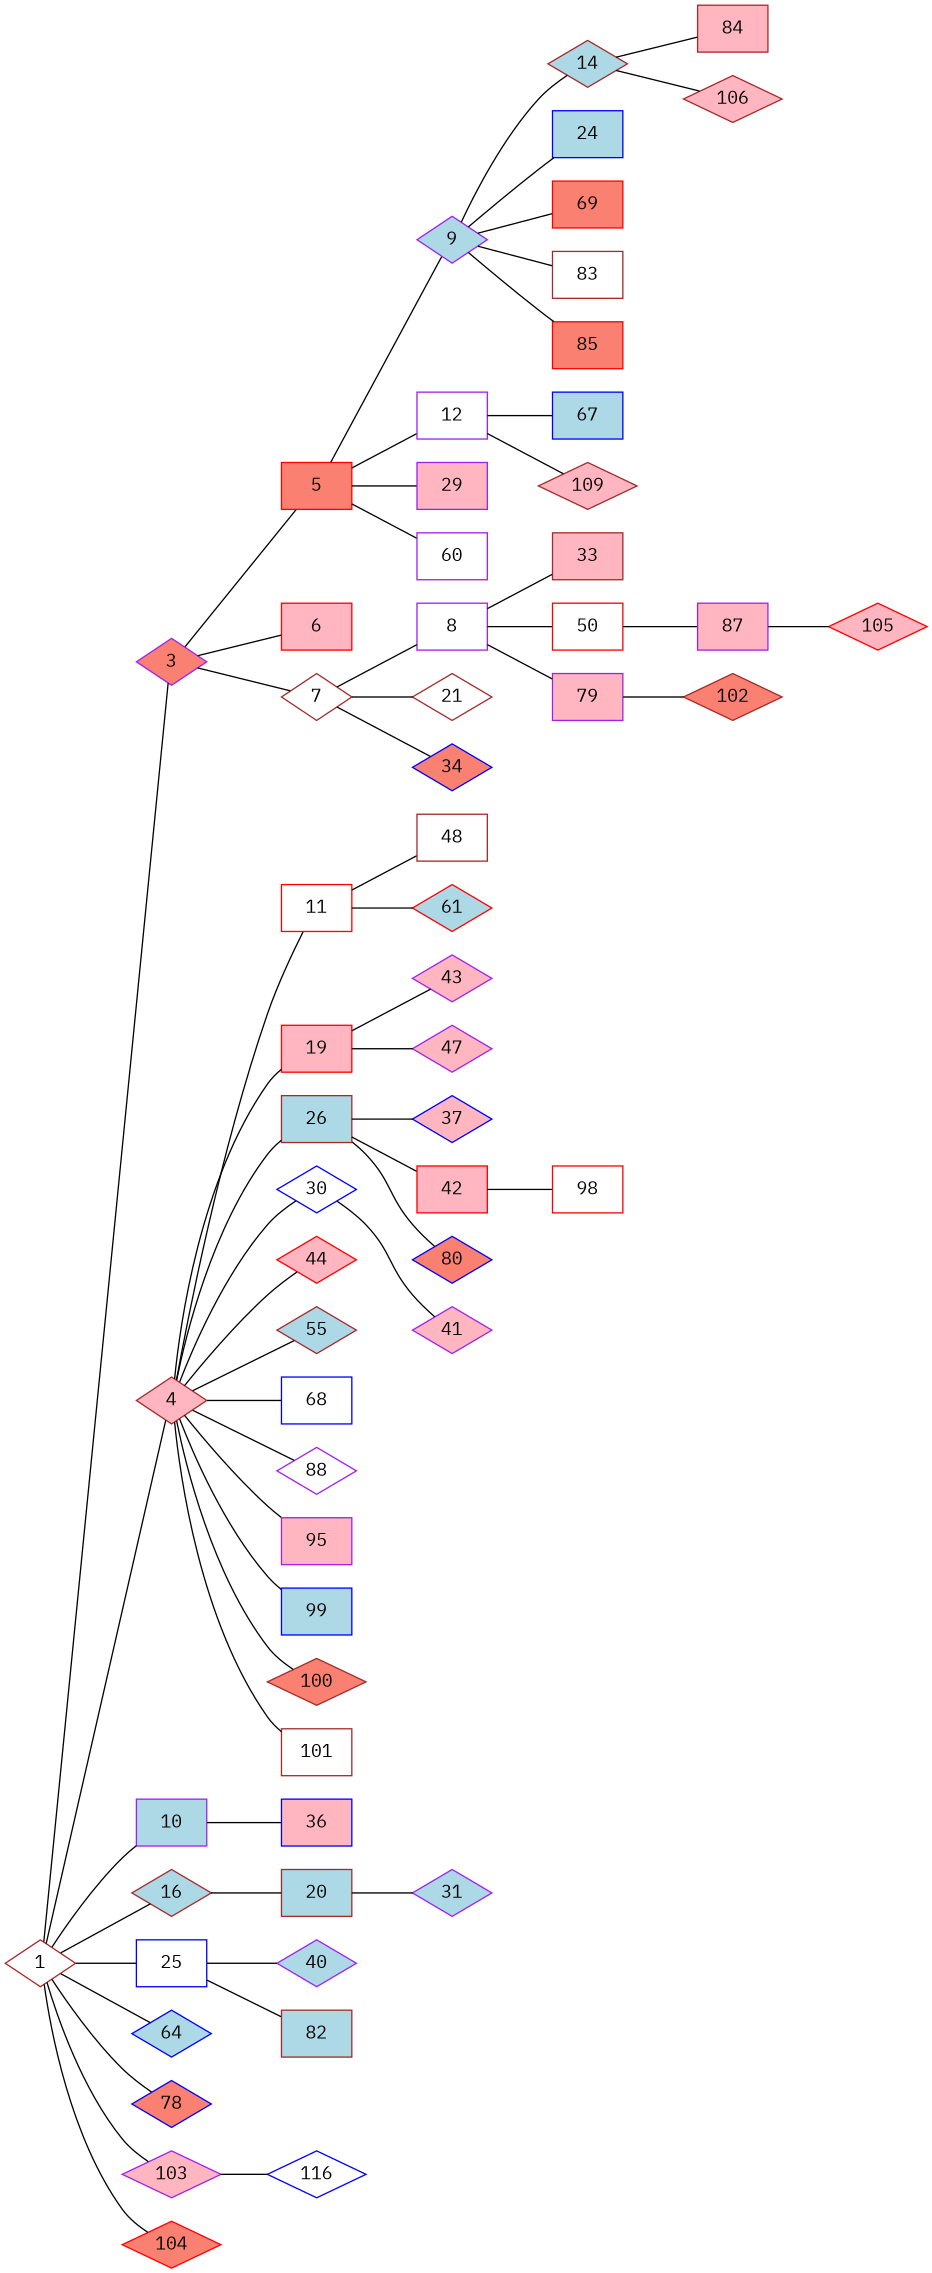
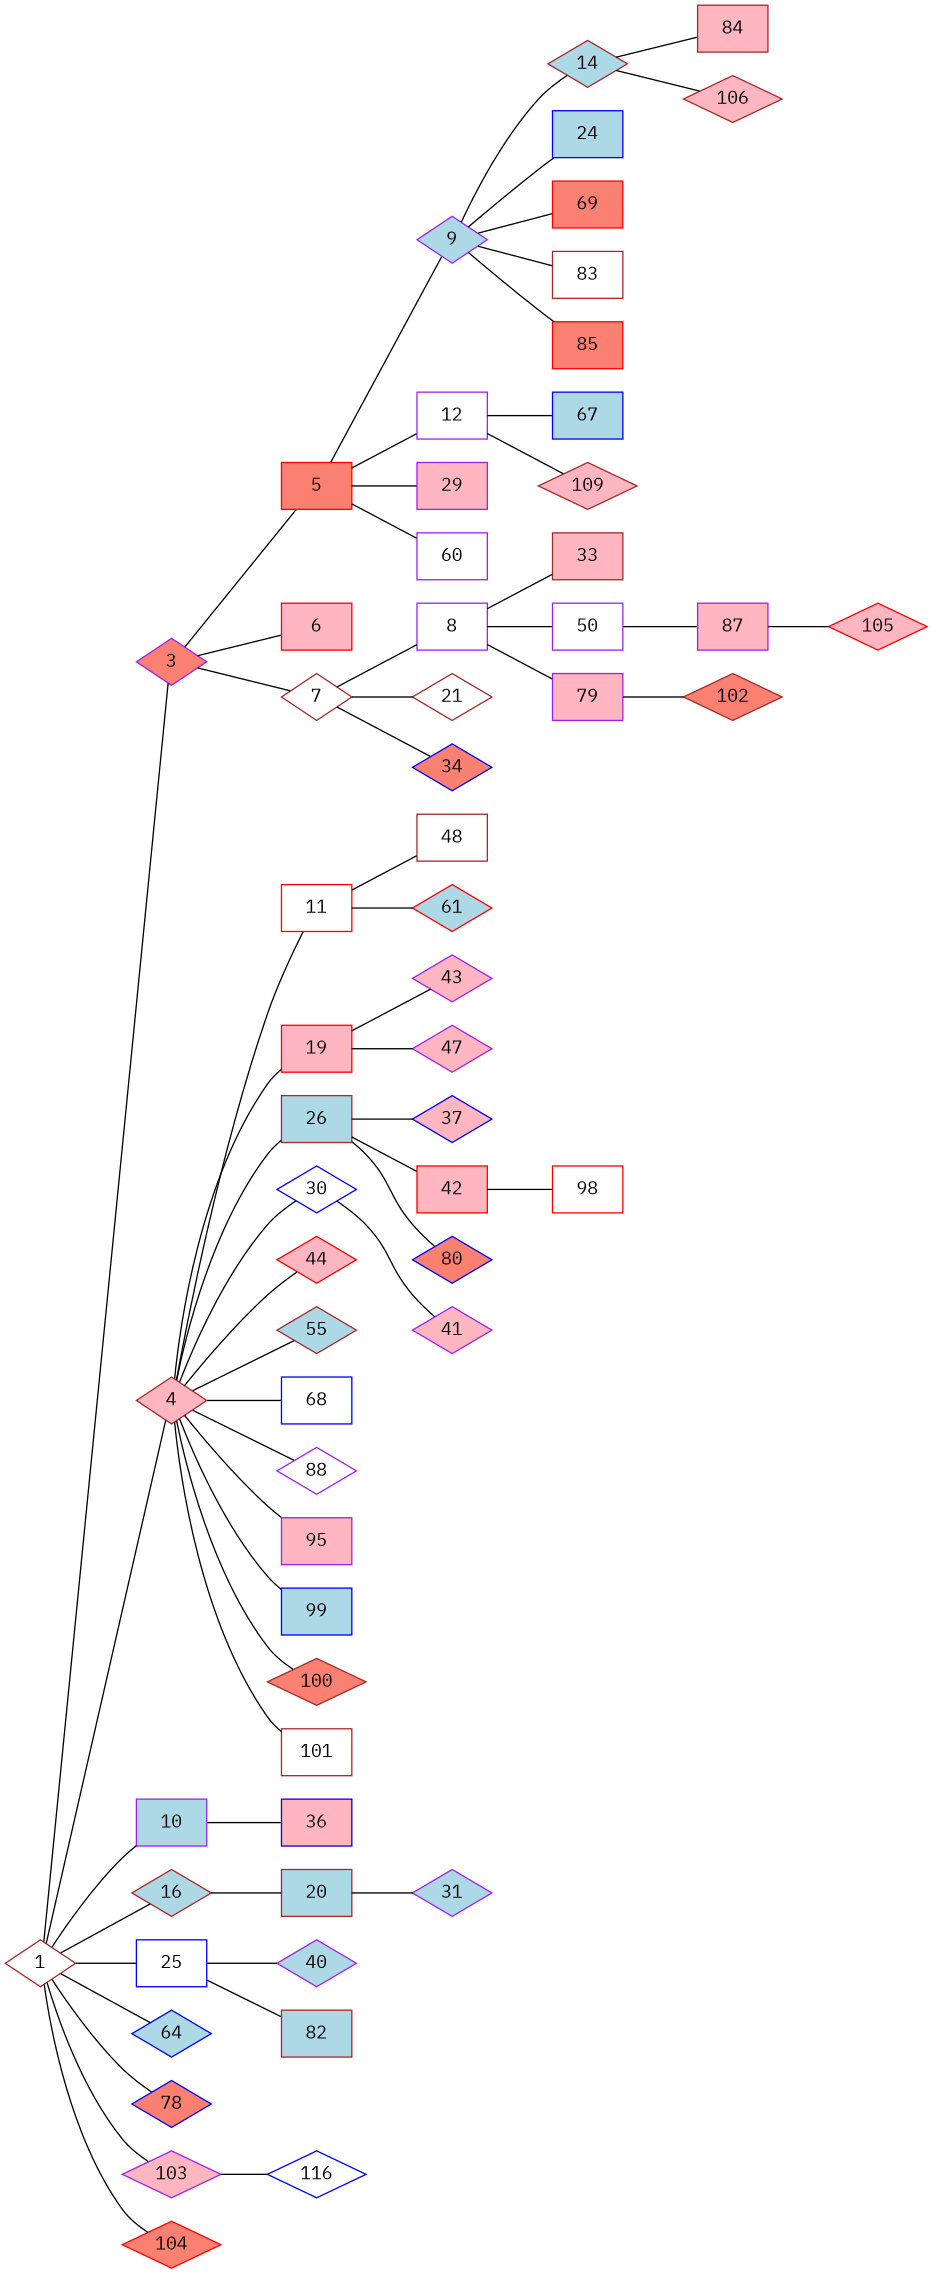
node "50": color red -> purple
